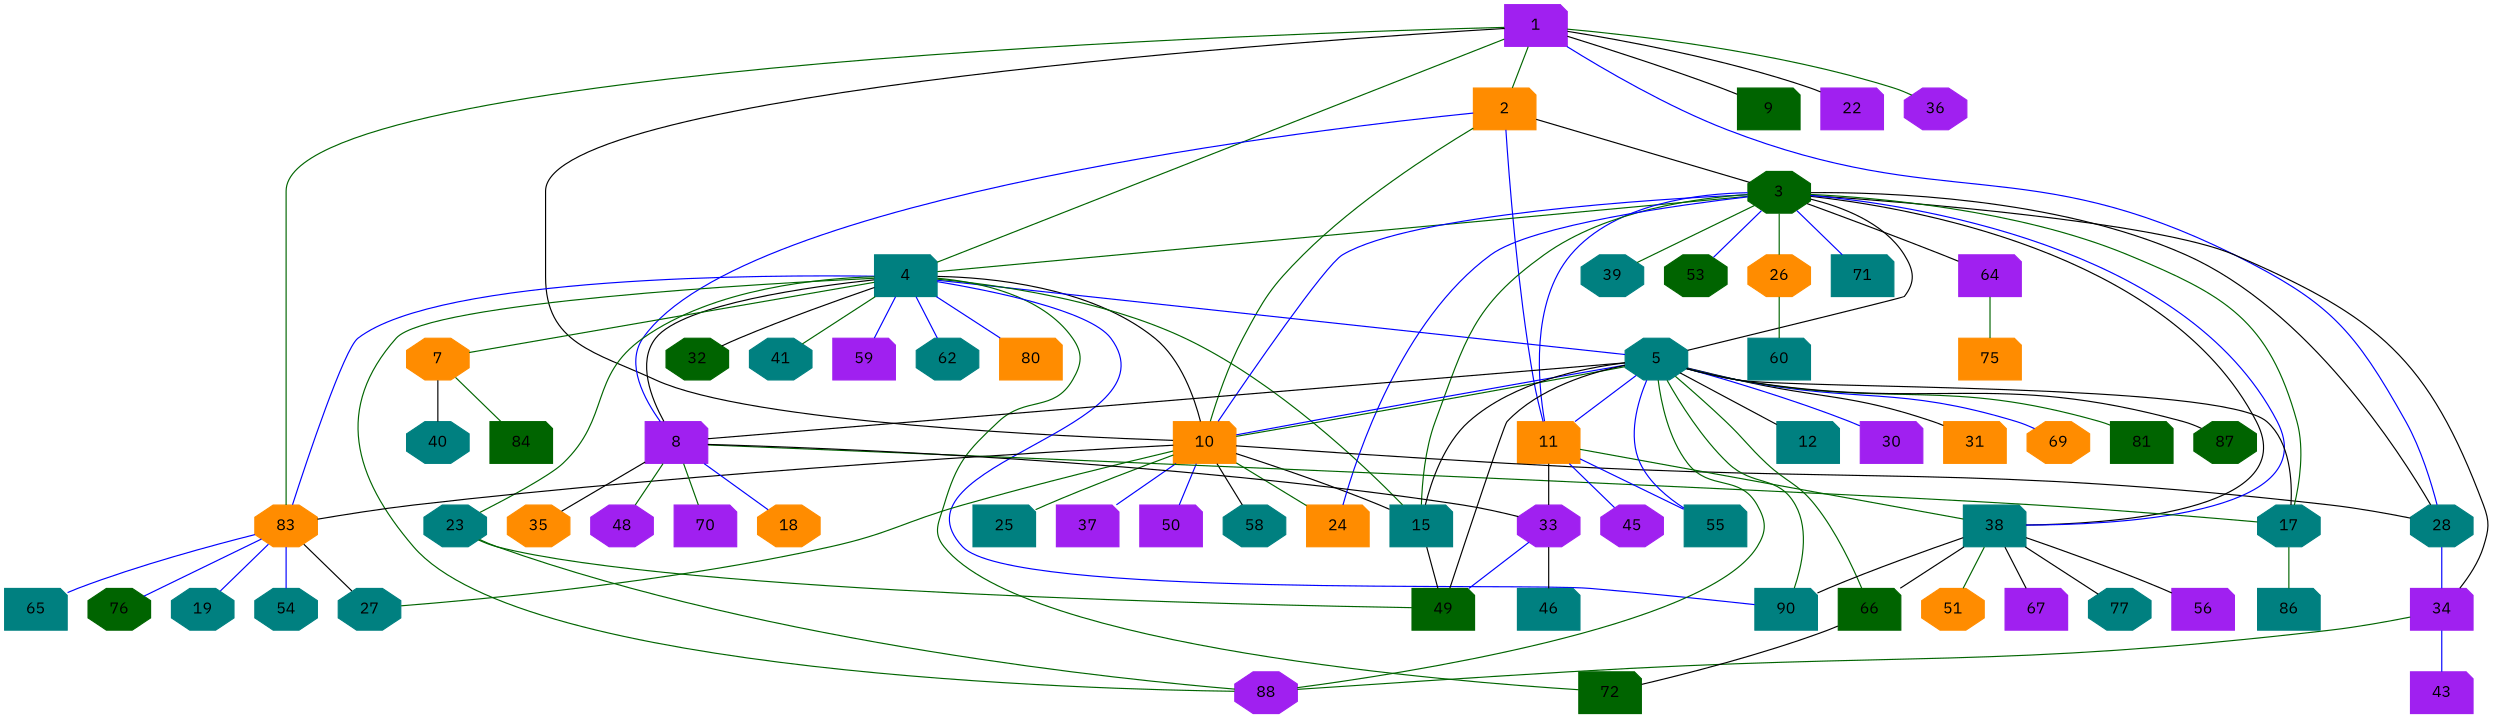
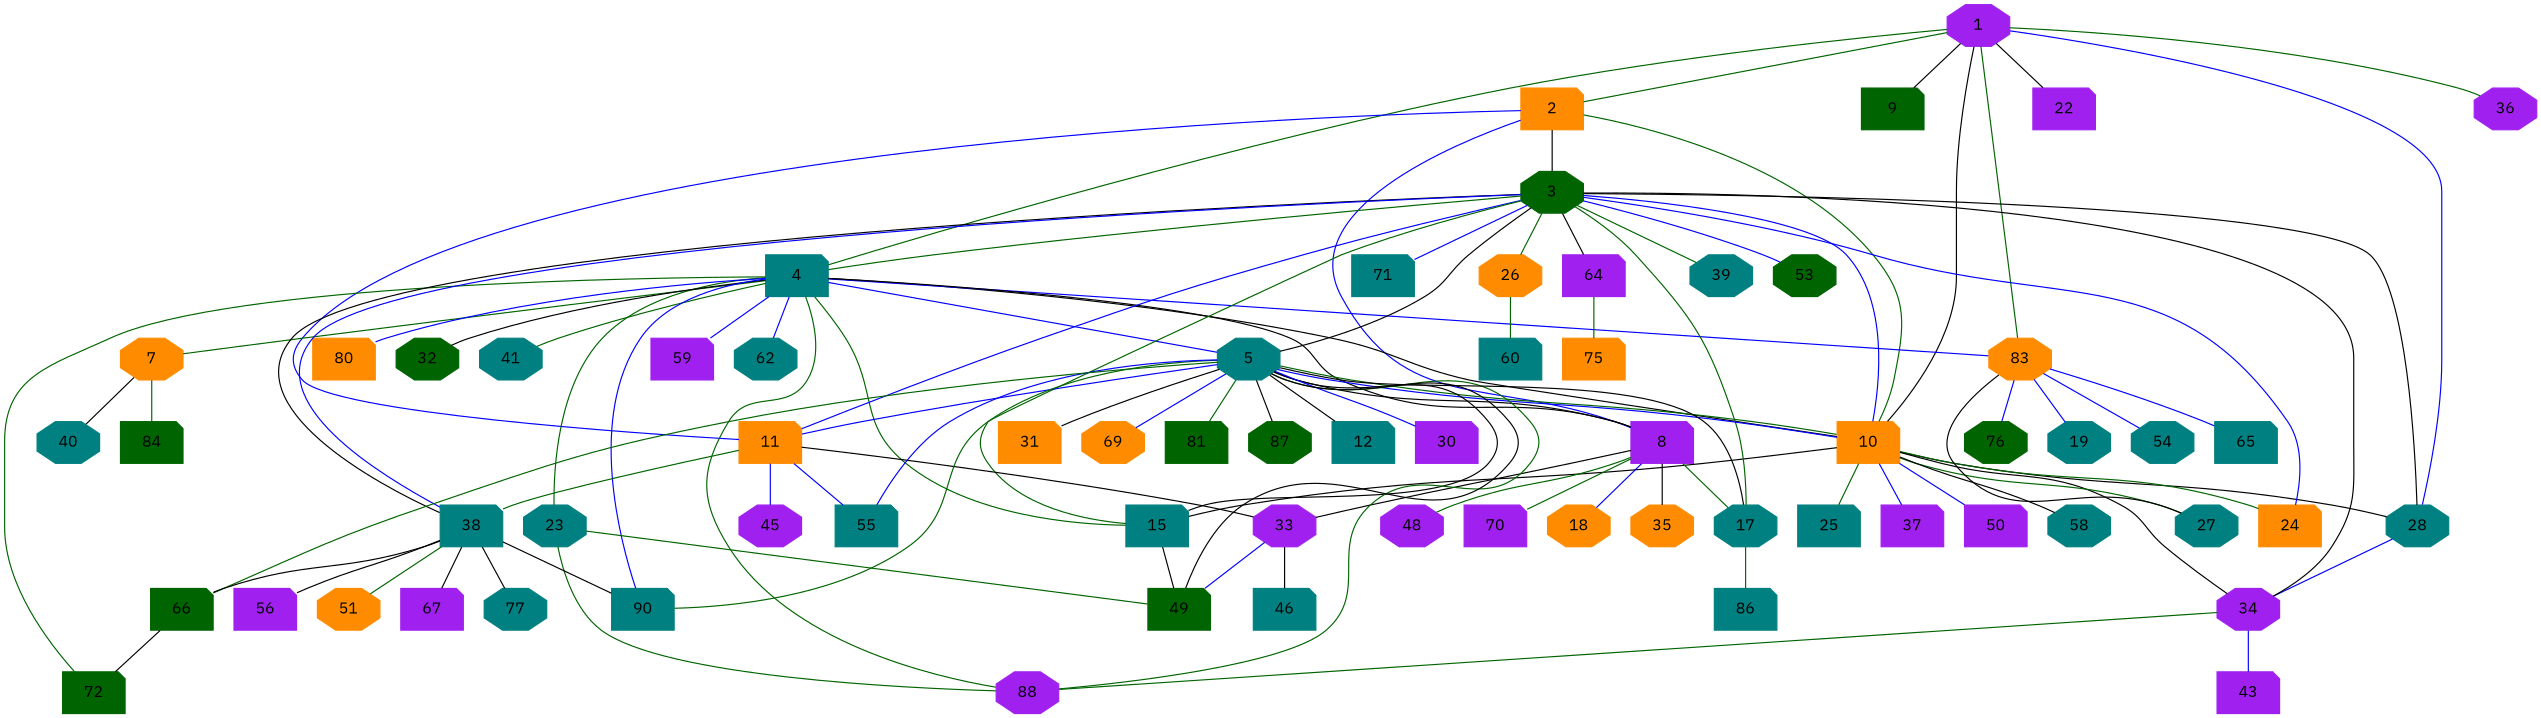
node "1": shape note -> octagon
edge "10" -- "83": now "10" -- "34"
node "34": shape note -> octagon
